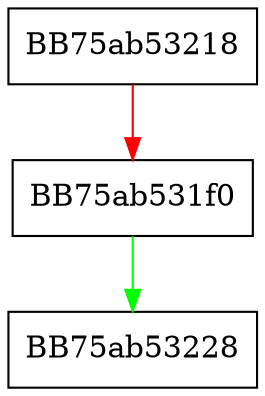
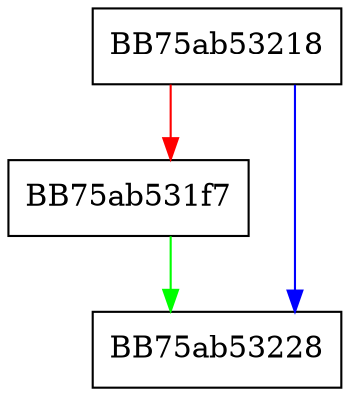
edge "BB75ab53218" -> "BB75ab53228": added
node "BB75ab531f0": label "BB75ab531f0" -> "BB75ab531f7"
